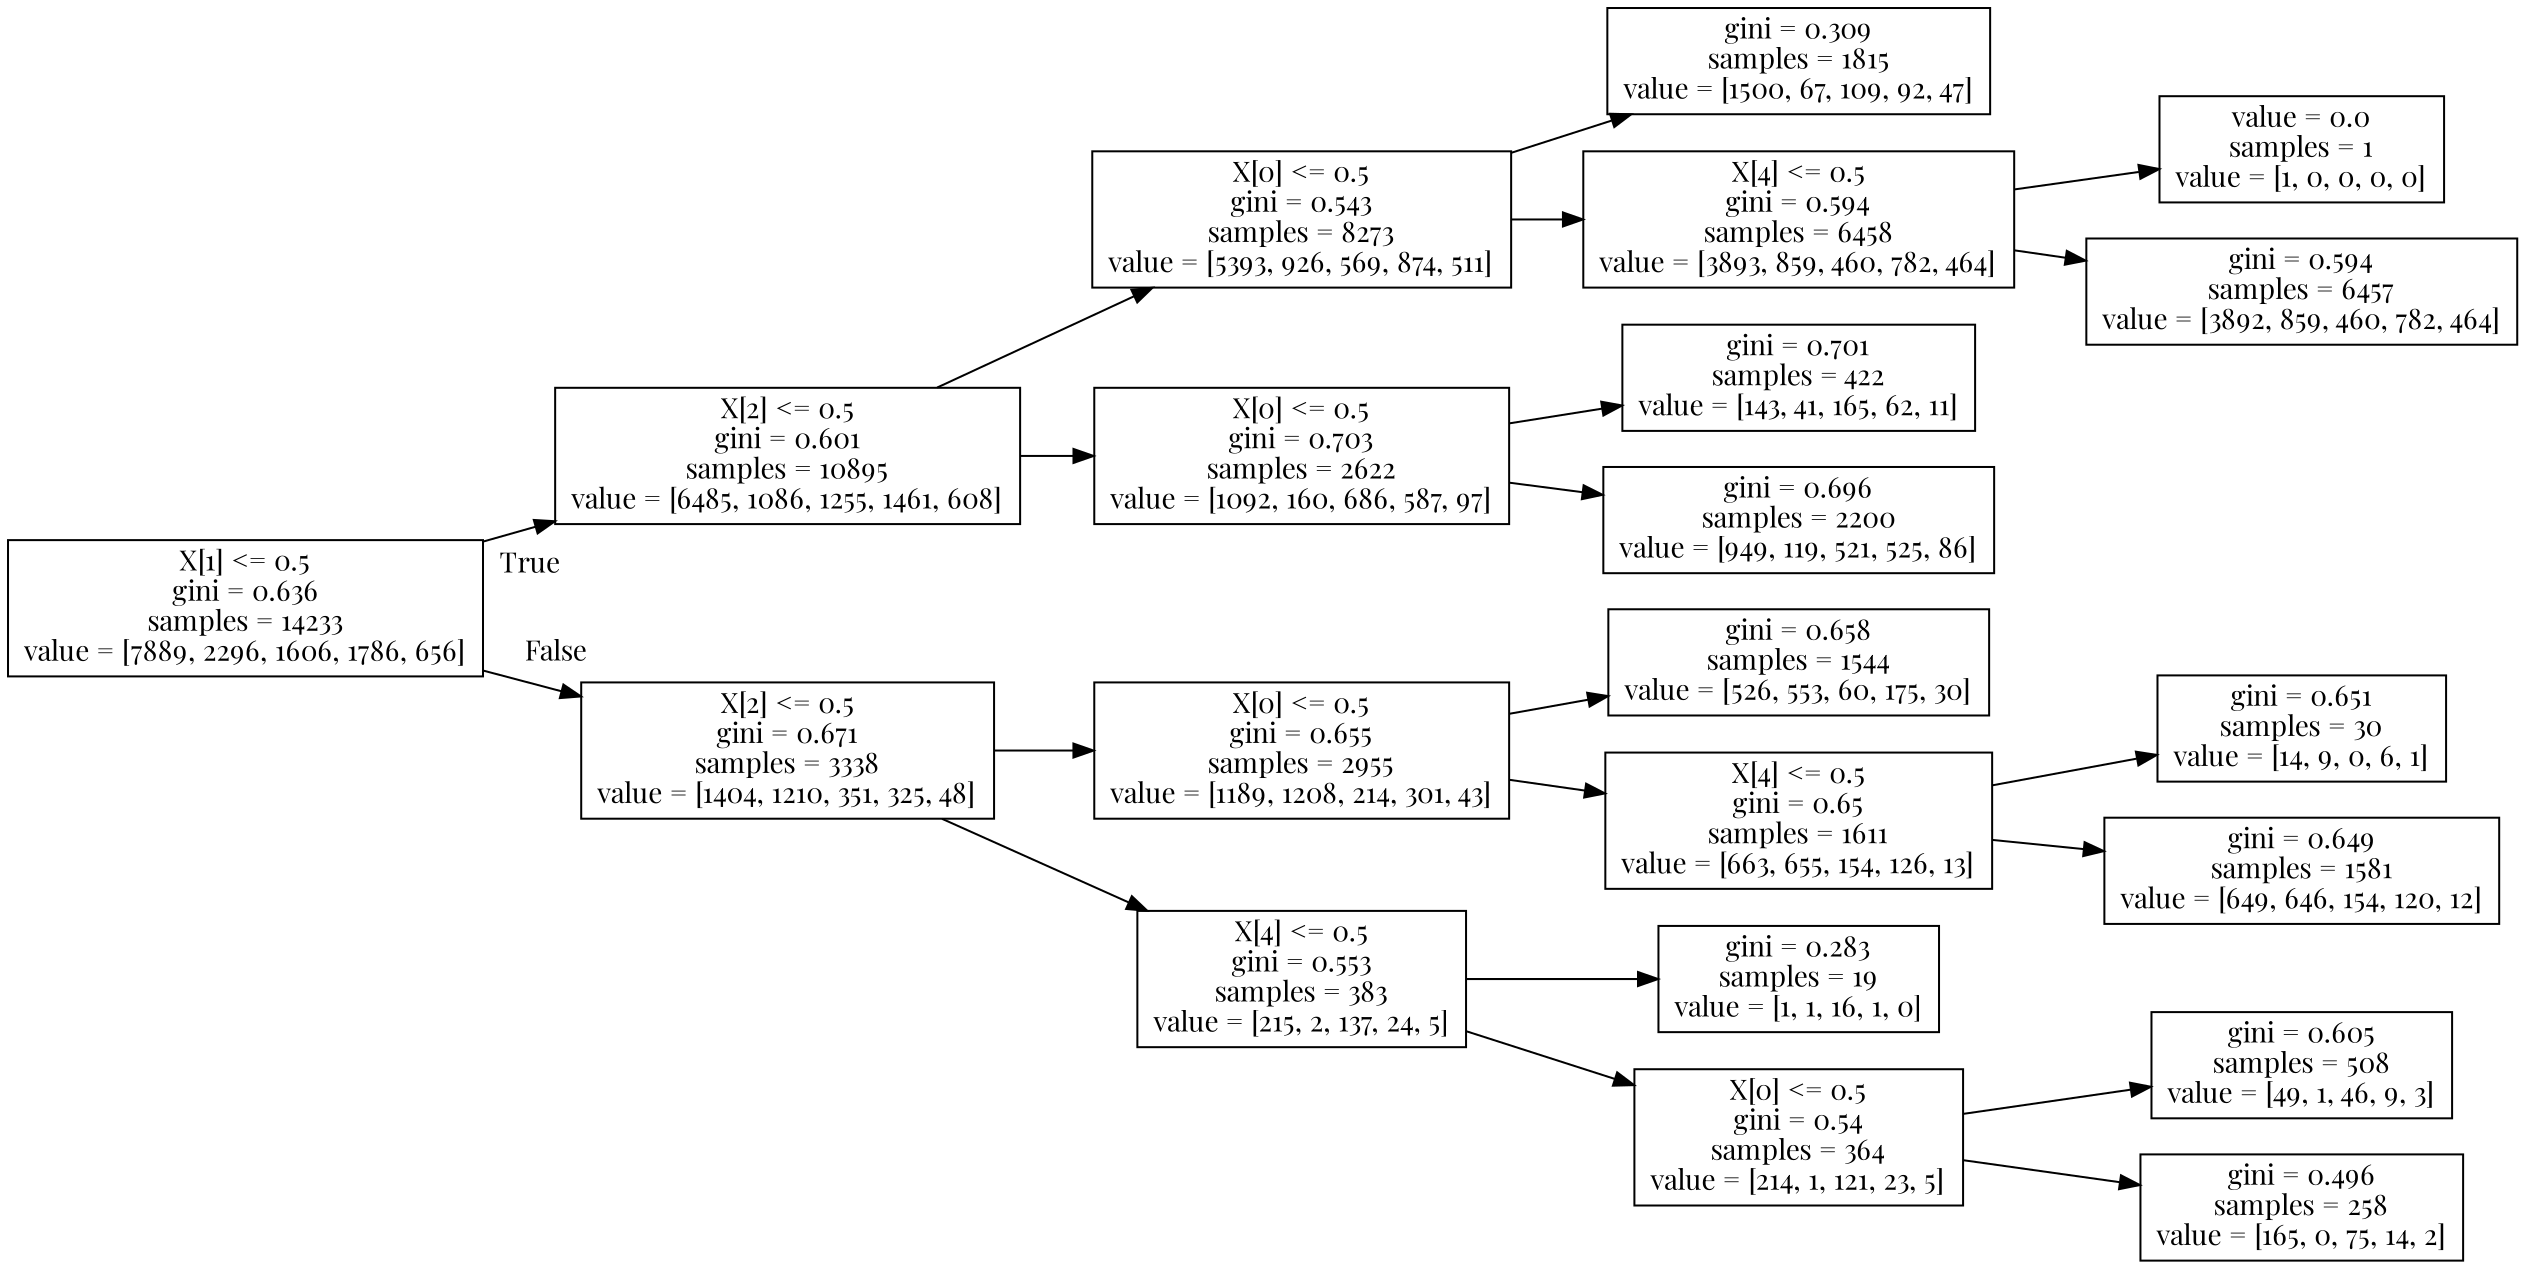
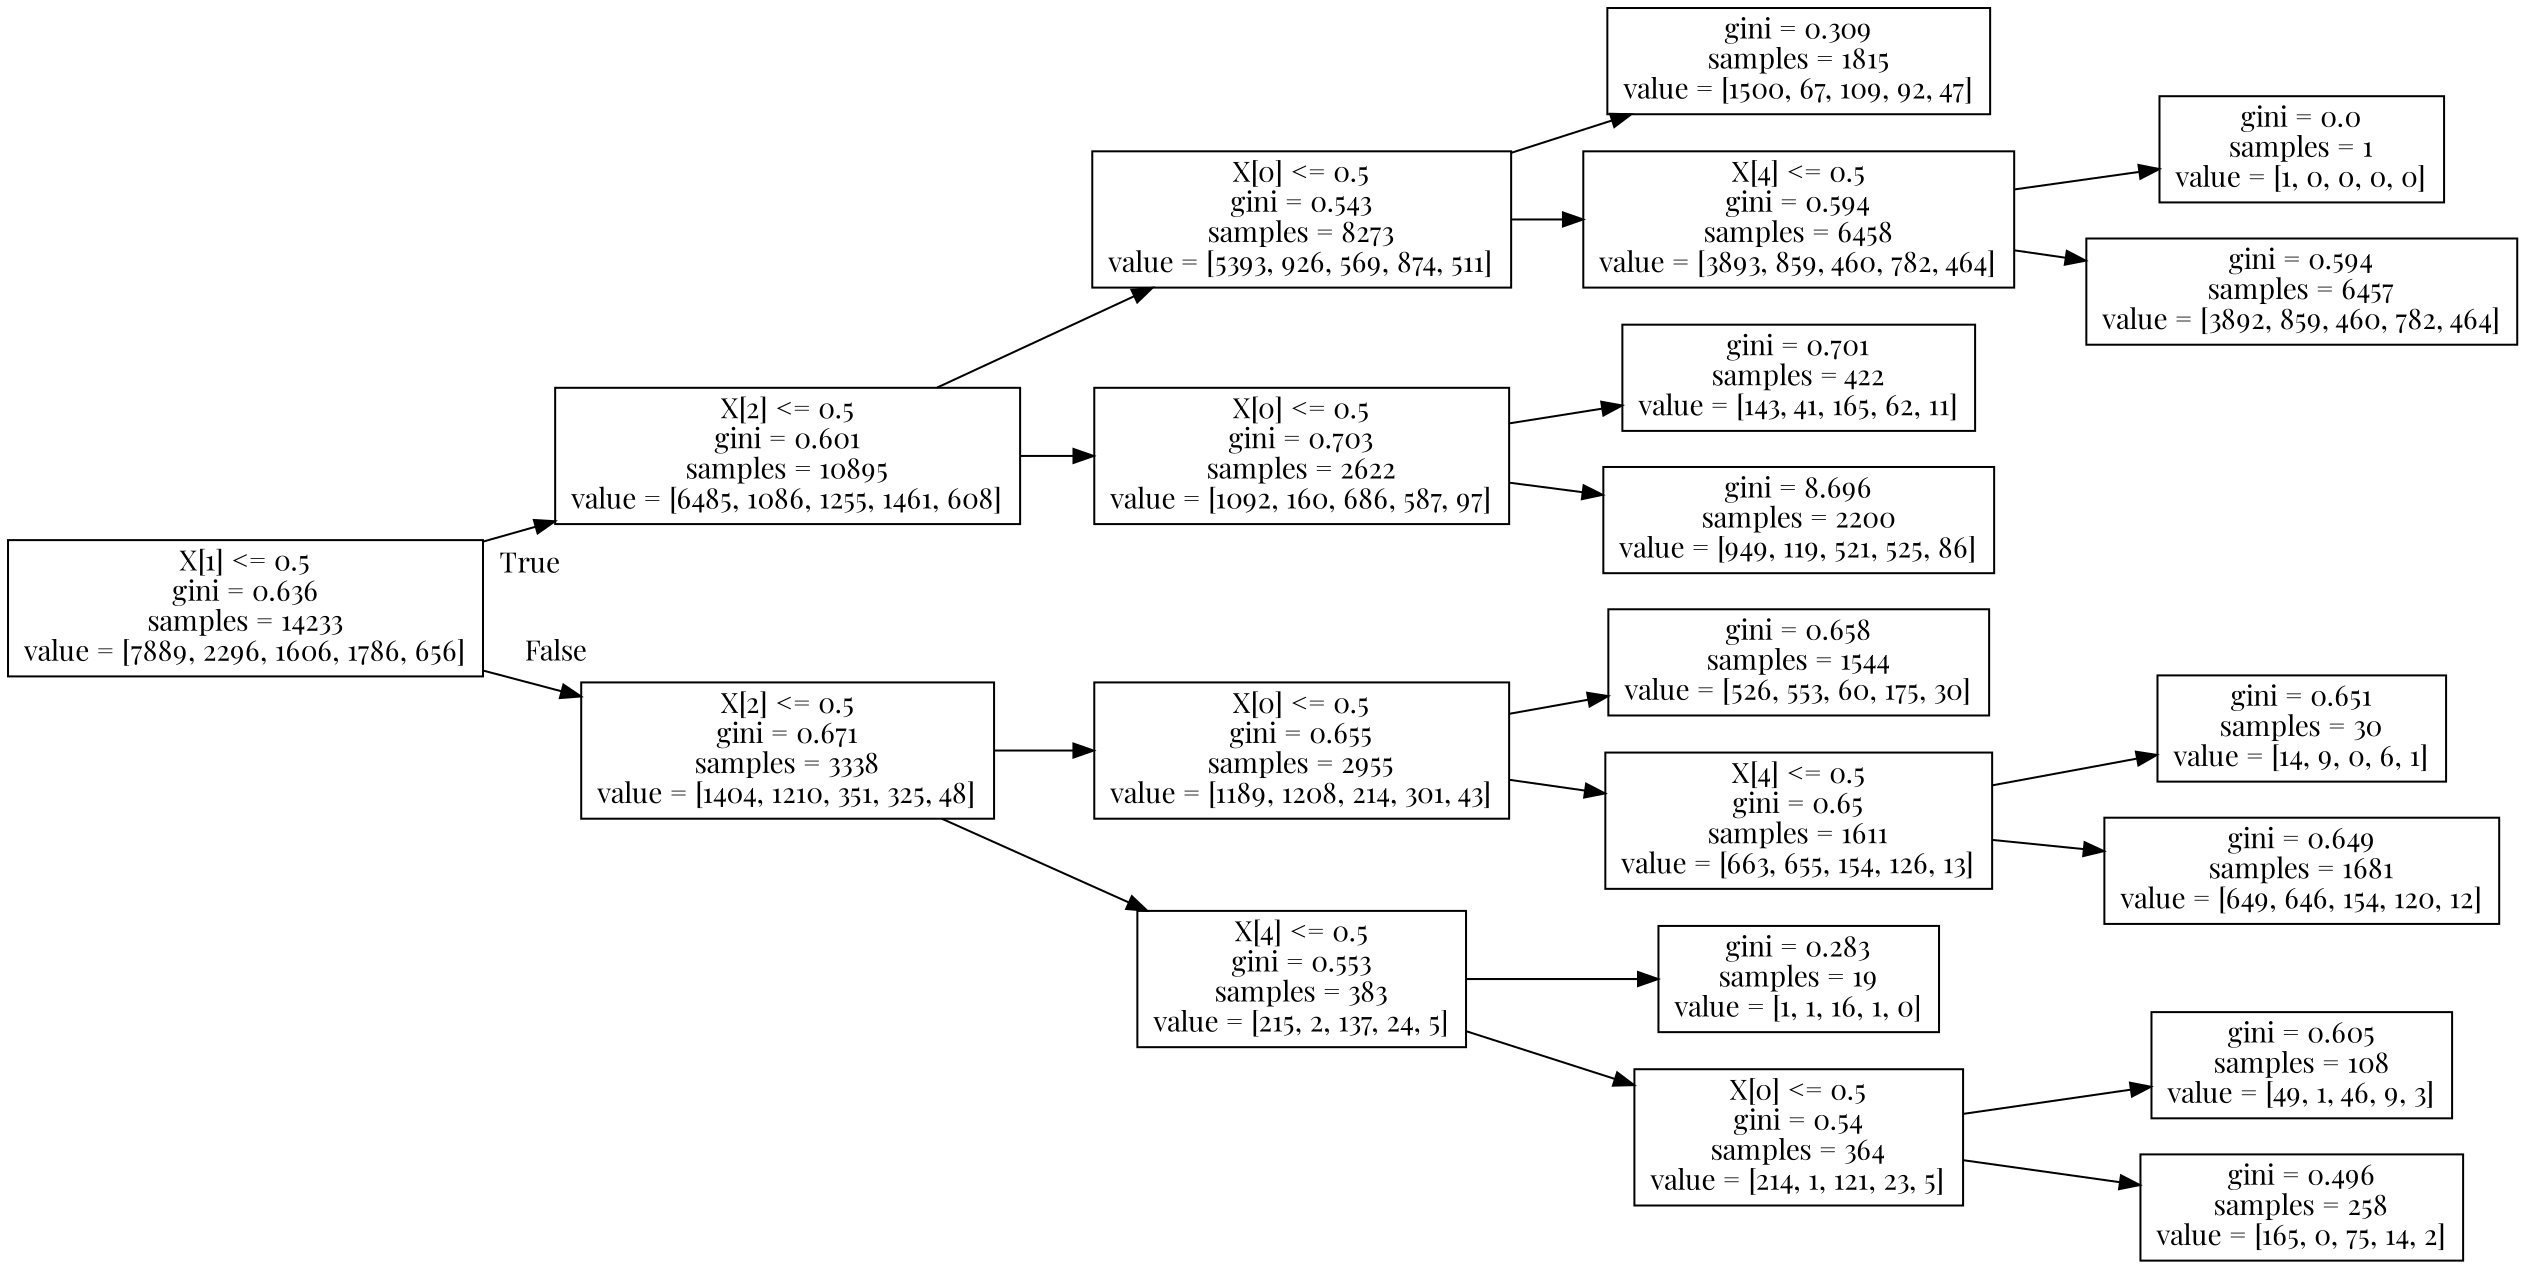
node "value = 0.0 samples = 1 value = [1, 0, 0, 0, 0]": label "value = 0.0 samples = 1 value = [1, 0, 0, 0, 0]" -> "gini = 0.0 samples = 1 value = [1, 0, 0, 0, 0]"
node "gini = 0.696 samples = 2200 value = [949, 119, 521, 525, 86]": label "gini = 0.696 samples = 2200 value = [949, 119, 521, 525, 86]" -> "gini = 8.696 samples = 2200 value = [949, 119, 521, 525, 86]"
node "gini = 0.649 samples = 1581 value = [649, 646, 154, 120, 12]": label "gini = 0.649 samples = 1581 value = [649, 646, 154, 120, 12]" -> "gini = 0.649 samples = 1681 value = [649, 646, 154, 120, 12]"
node "gini = 0.605 samples = 508 value = [49, 1, 46, 9, 3]": label "gini = 0.605 samples = 508 value = [49, 1, 46, 9, 3]" -> "gini = 0.605 samples = 108 value = [49, 1, 46, 9, 3]"
